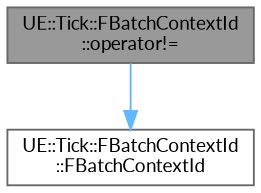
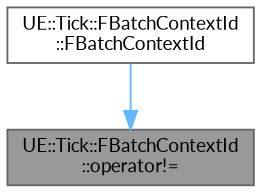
edge "UE::Tick::FBatchContextId ::operator!=" -> "UE::Tick::FBatchContextId ::FBatchContextId": reversed
